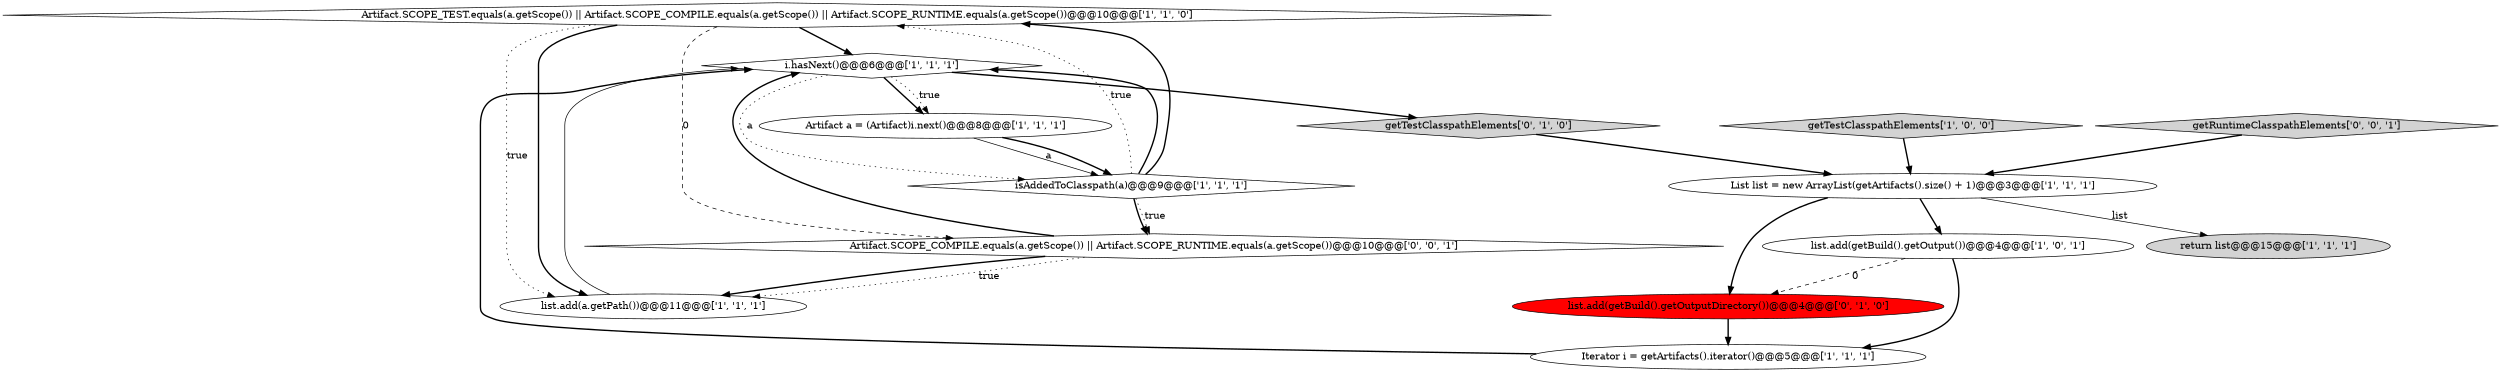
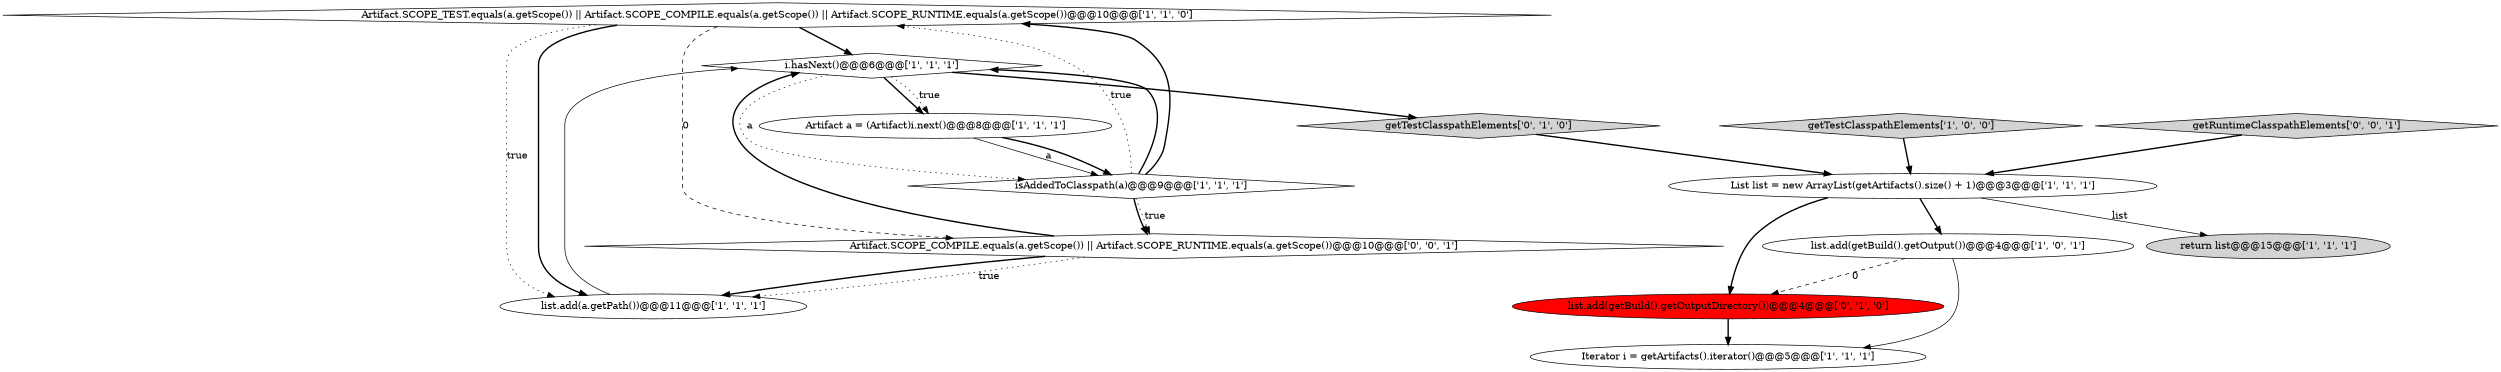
edge "list.add(getBuild().getOutput())@@@4@@@['1', '0', '1']" -> "Iterator i = getArtifacts().iterator()@@@5@@@['1', '1', '1']": style bold -> solid
edge "Iterator i = getArtifacts().iterator()@@@5@@@['1', '1', '1']" -> "i.hasNext()@@@6@@@['1', '1', '1']": removed
